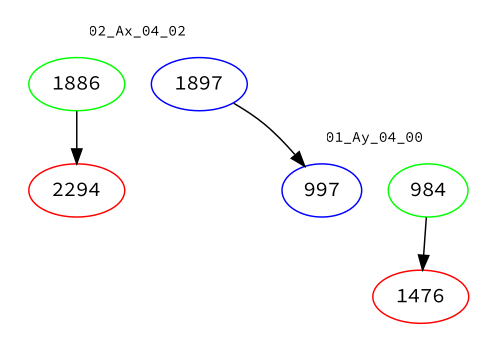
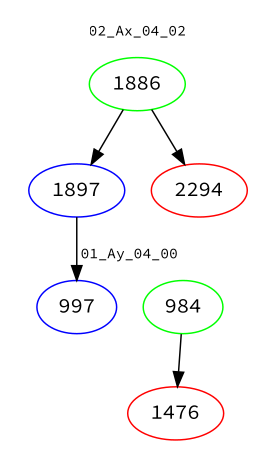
edge "1886" -> "1897": added
